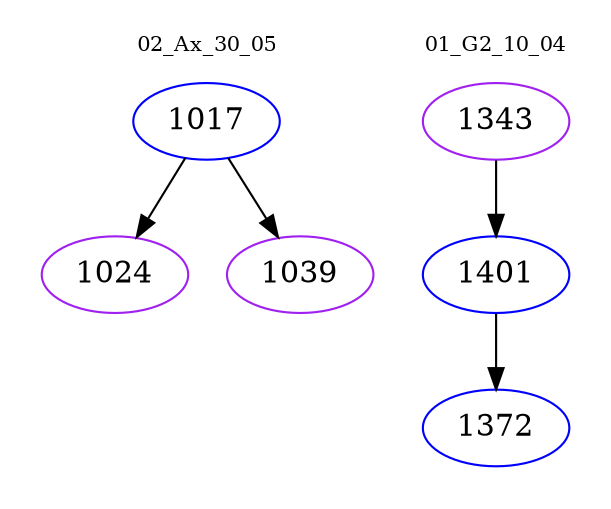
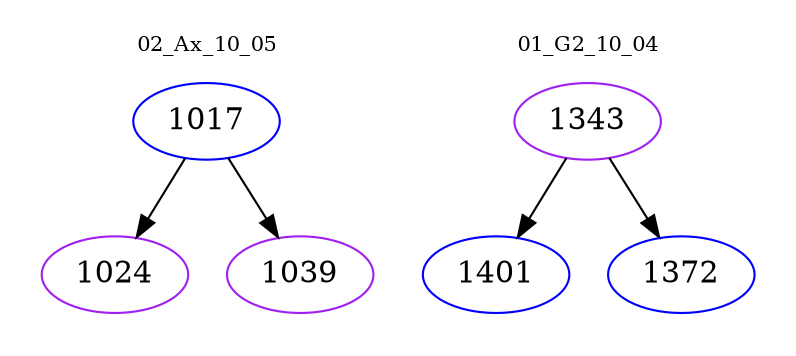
cluster "02_Ax_30_05": label "02_Ax_30_05" -> "02_Ax_10_05"
edge "1401" -> "1372": now "1343" -> "1372"
